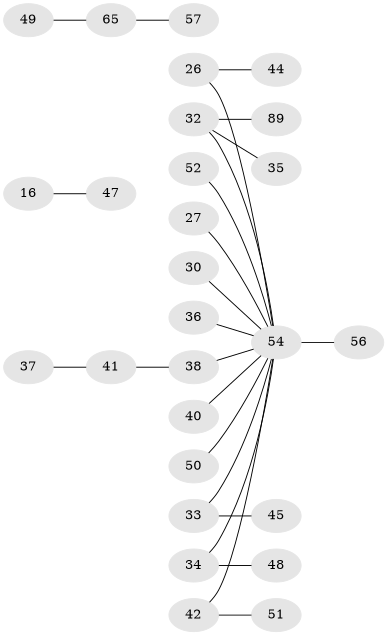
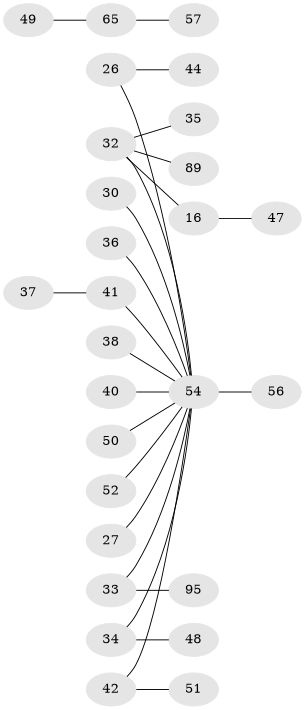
edge "32" -- "16": added
edge "41" -- "38": now "41" -- "54"
node "45": label "45" -> "95"
